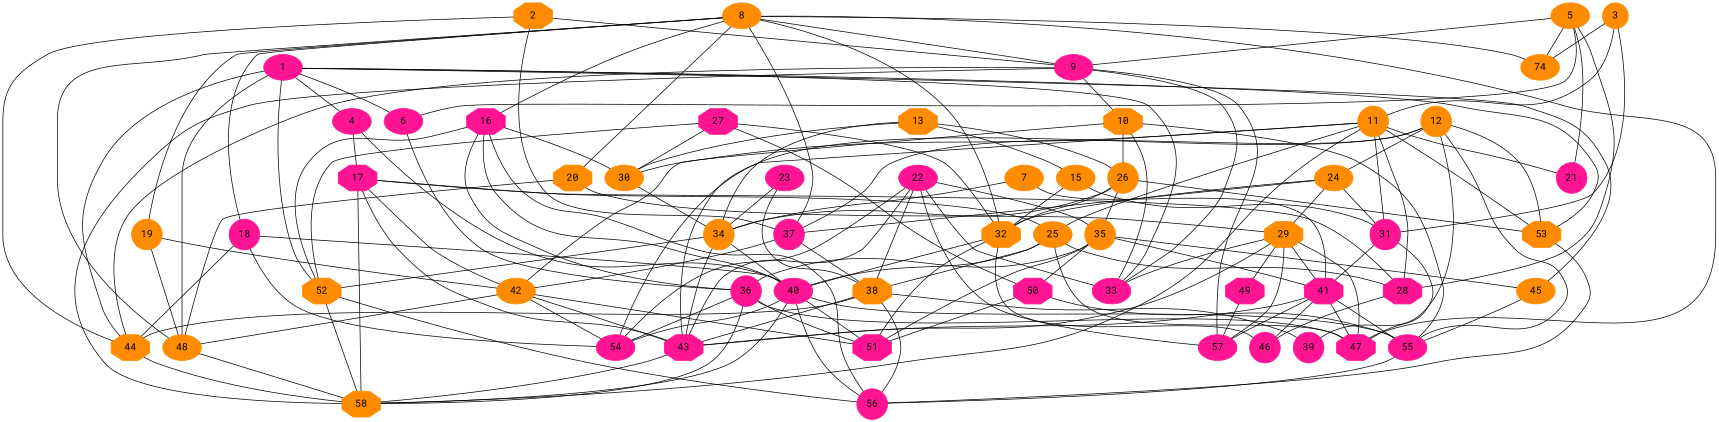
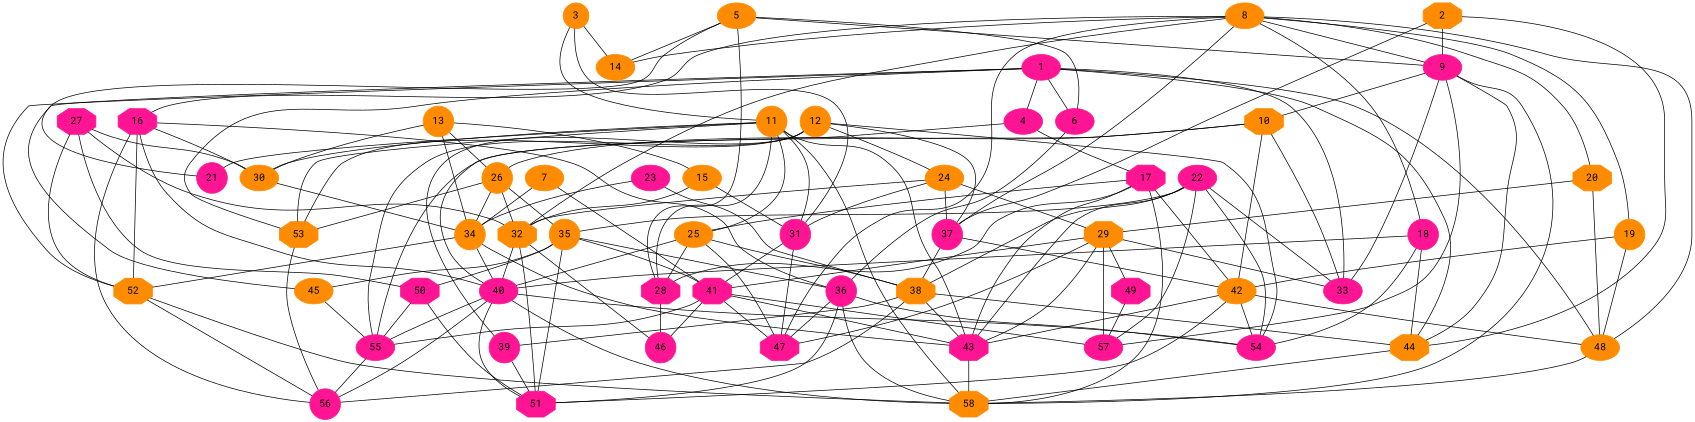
node "74": label "74" -> "14"
node "13": shape octagon -> circle
edge "39" -- "51": added
